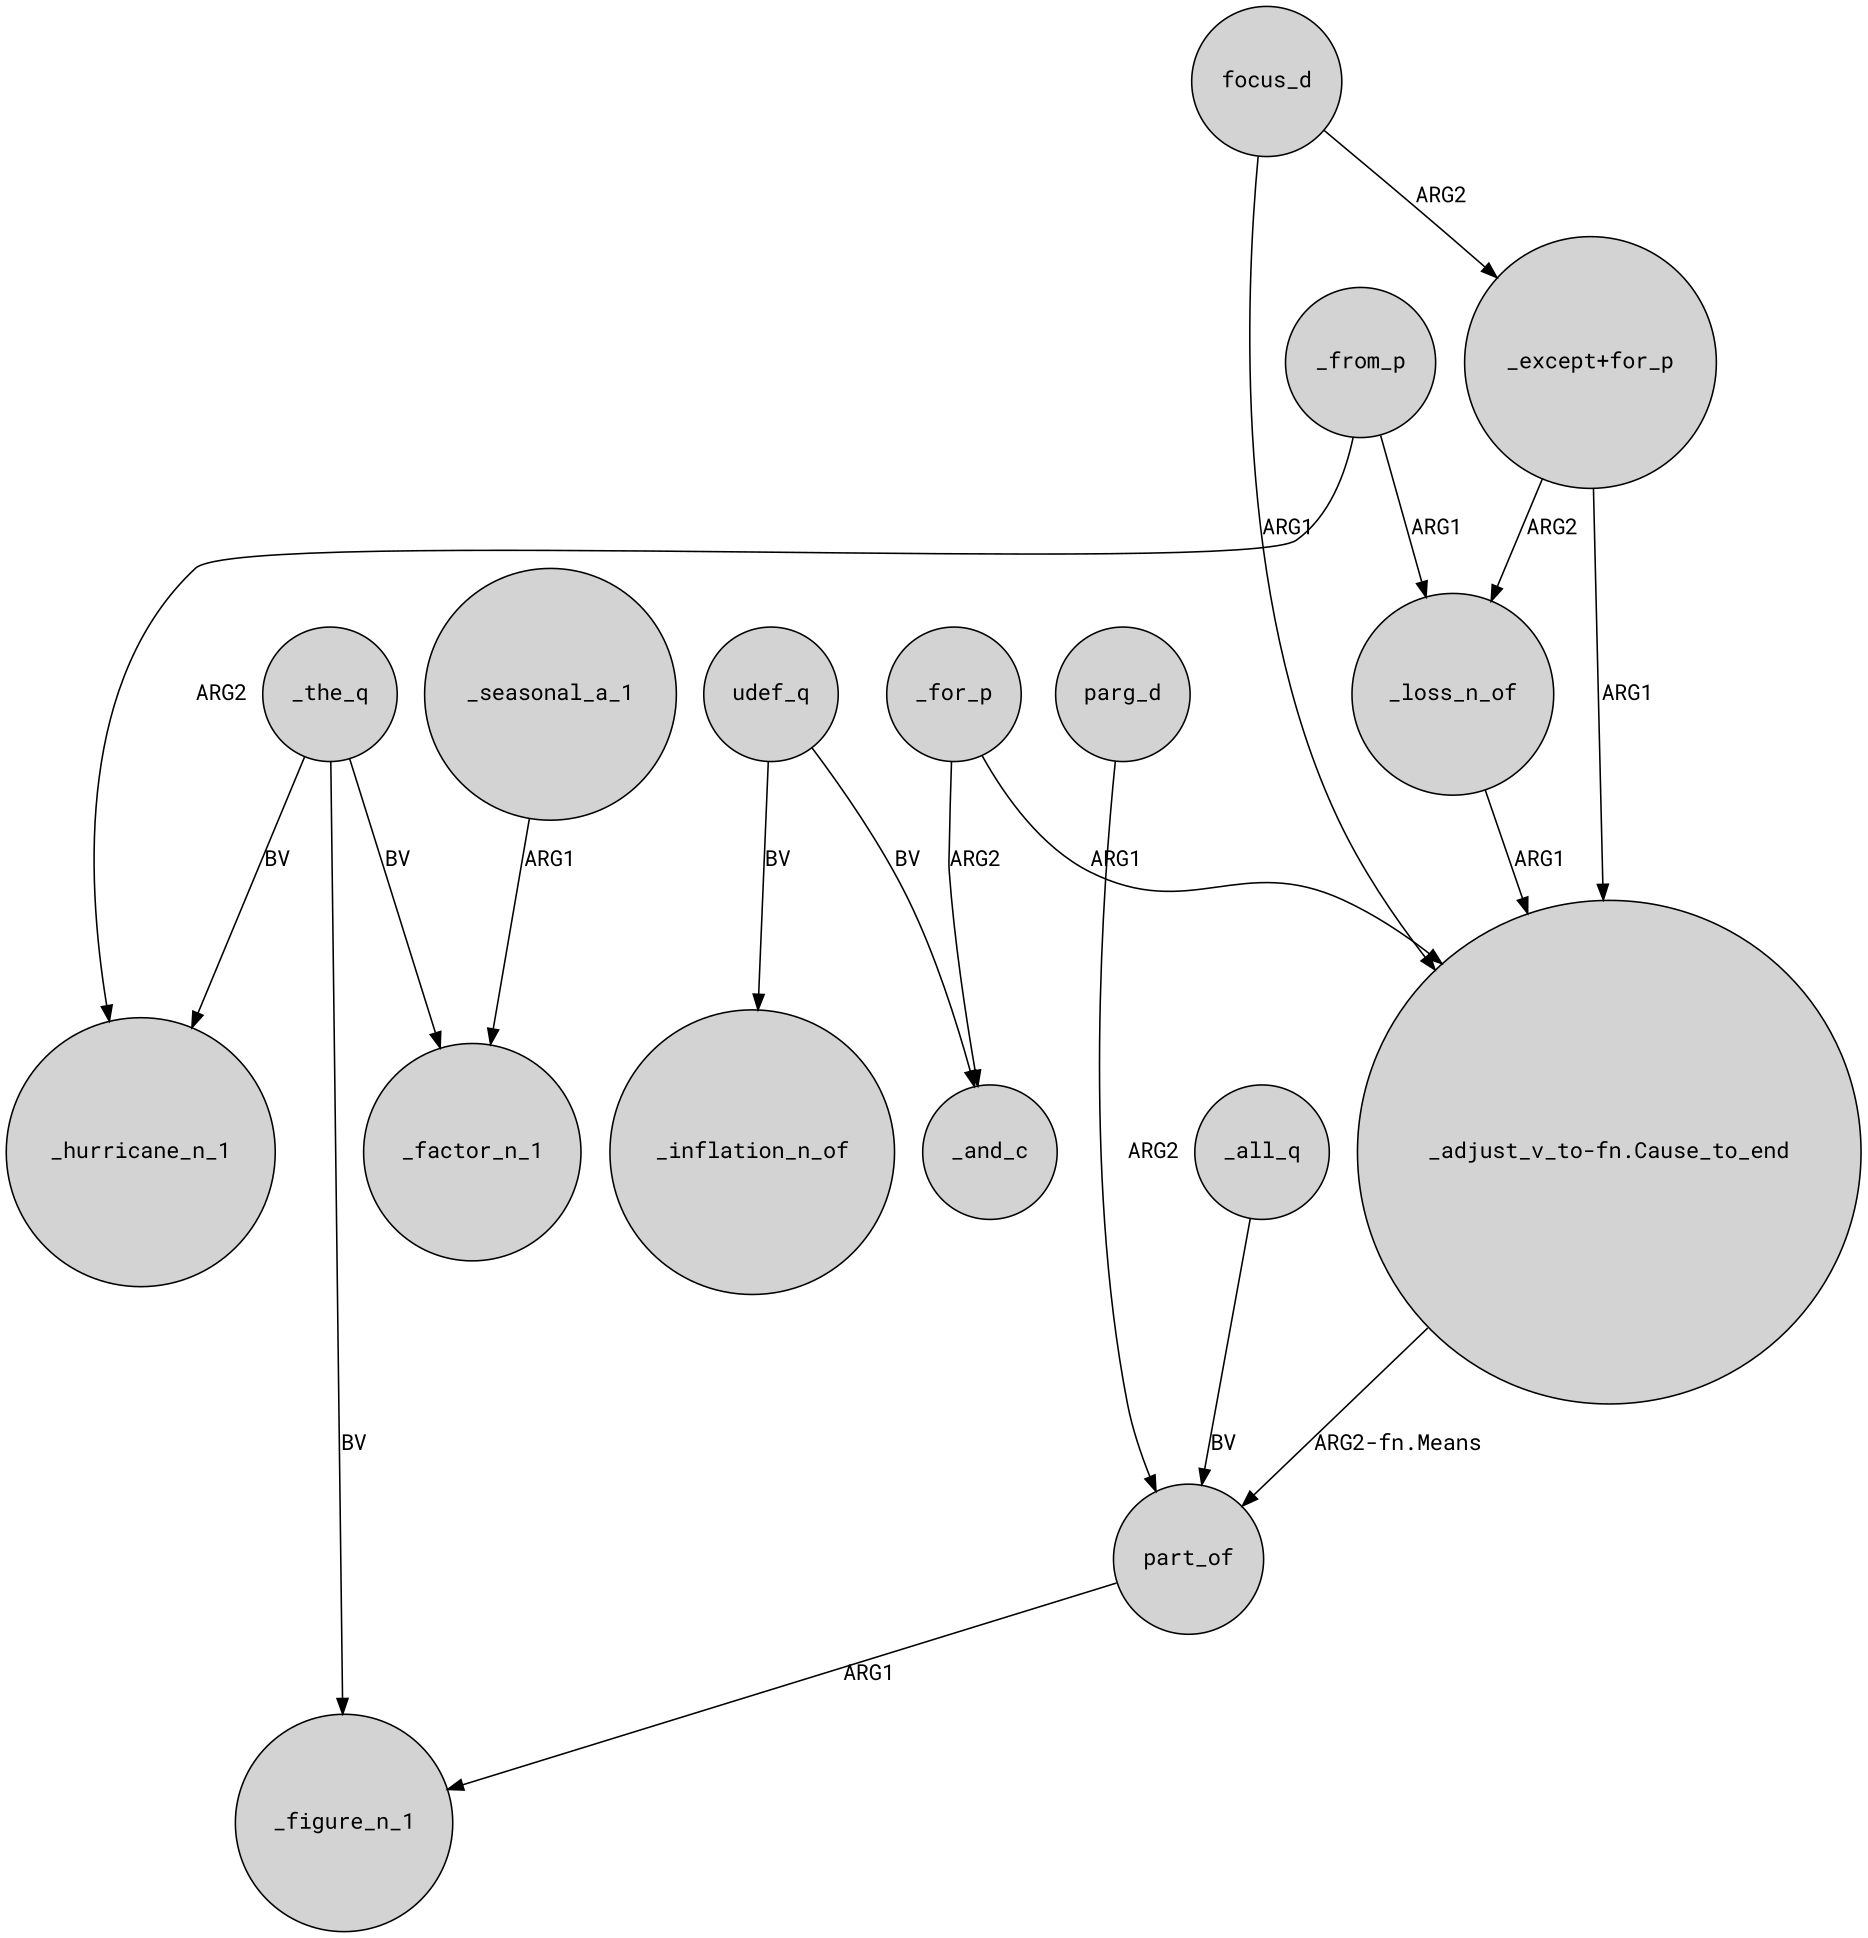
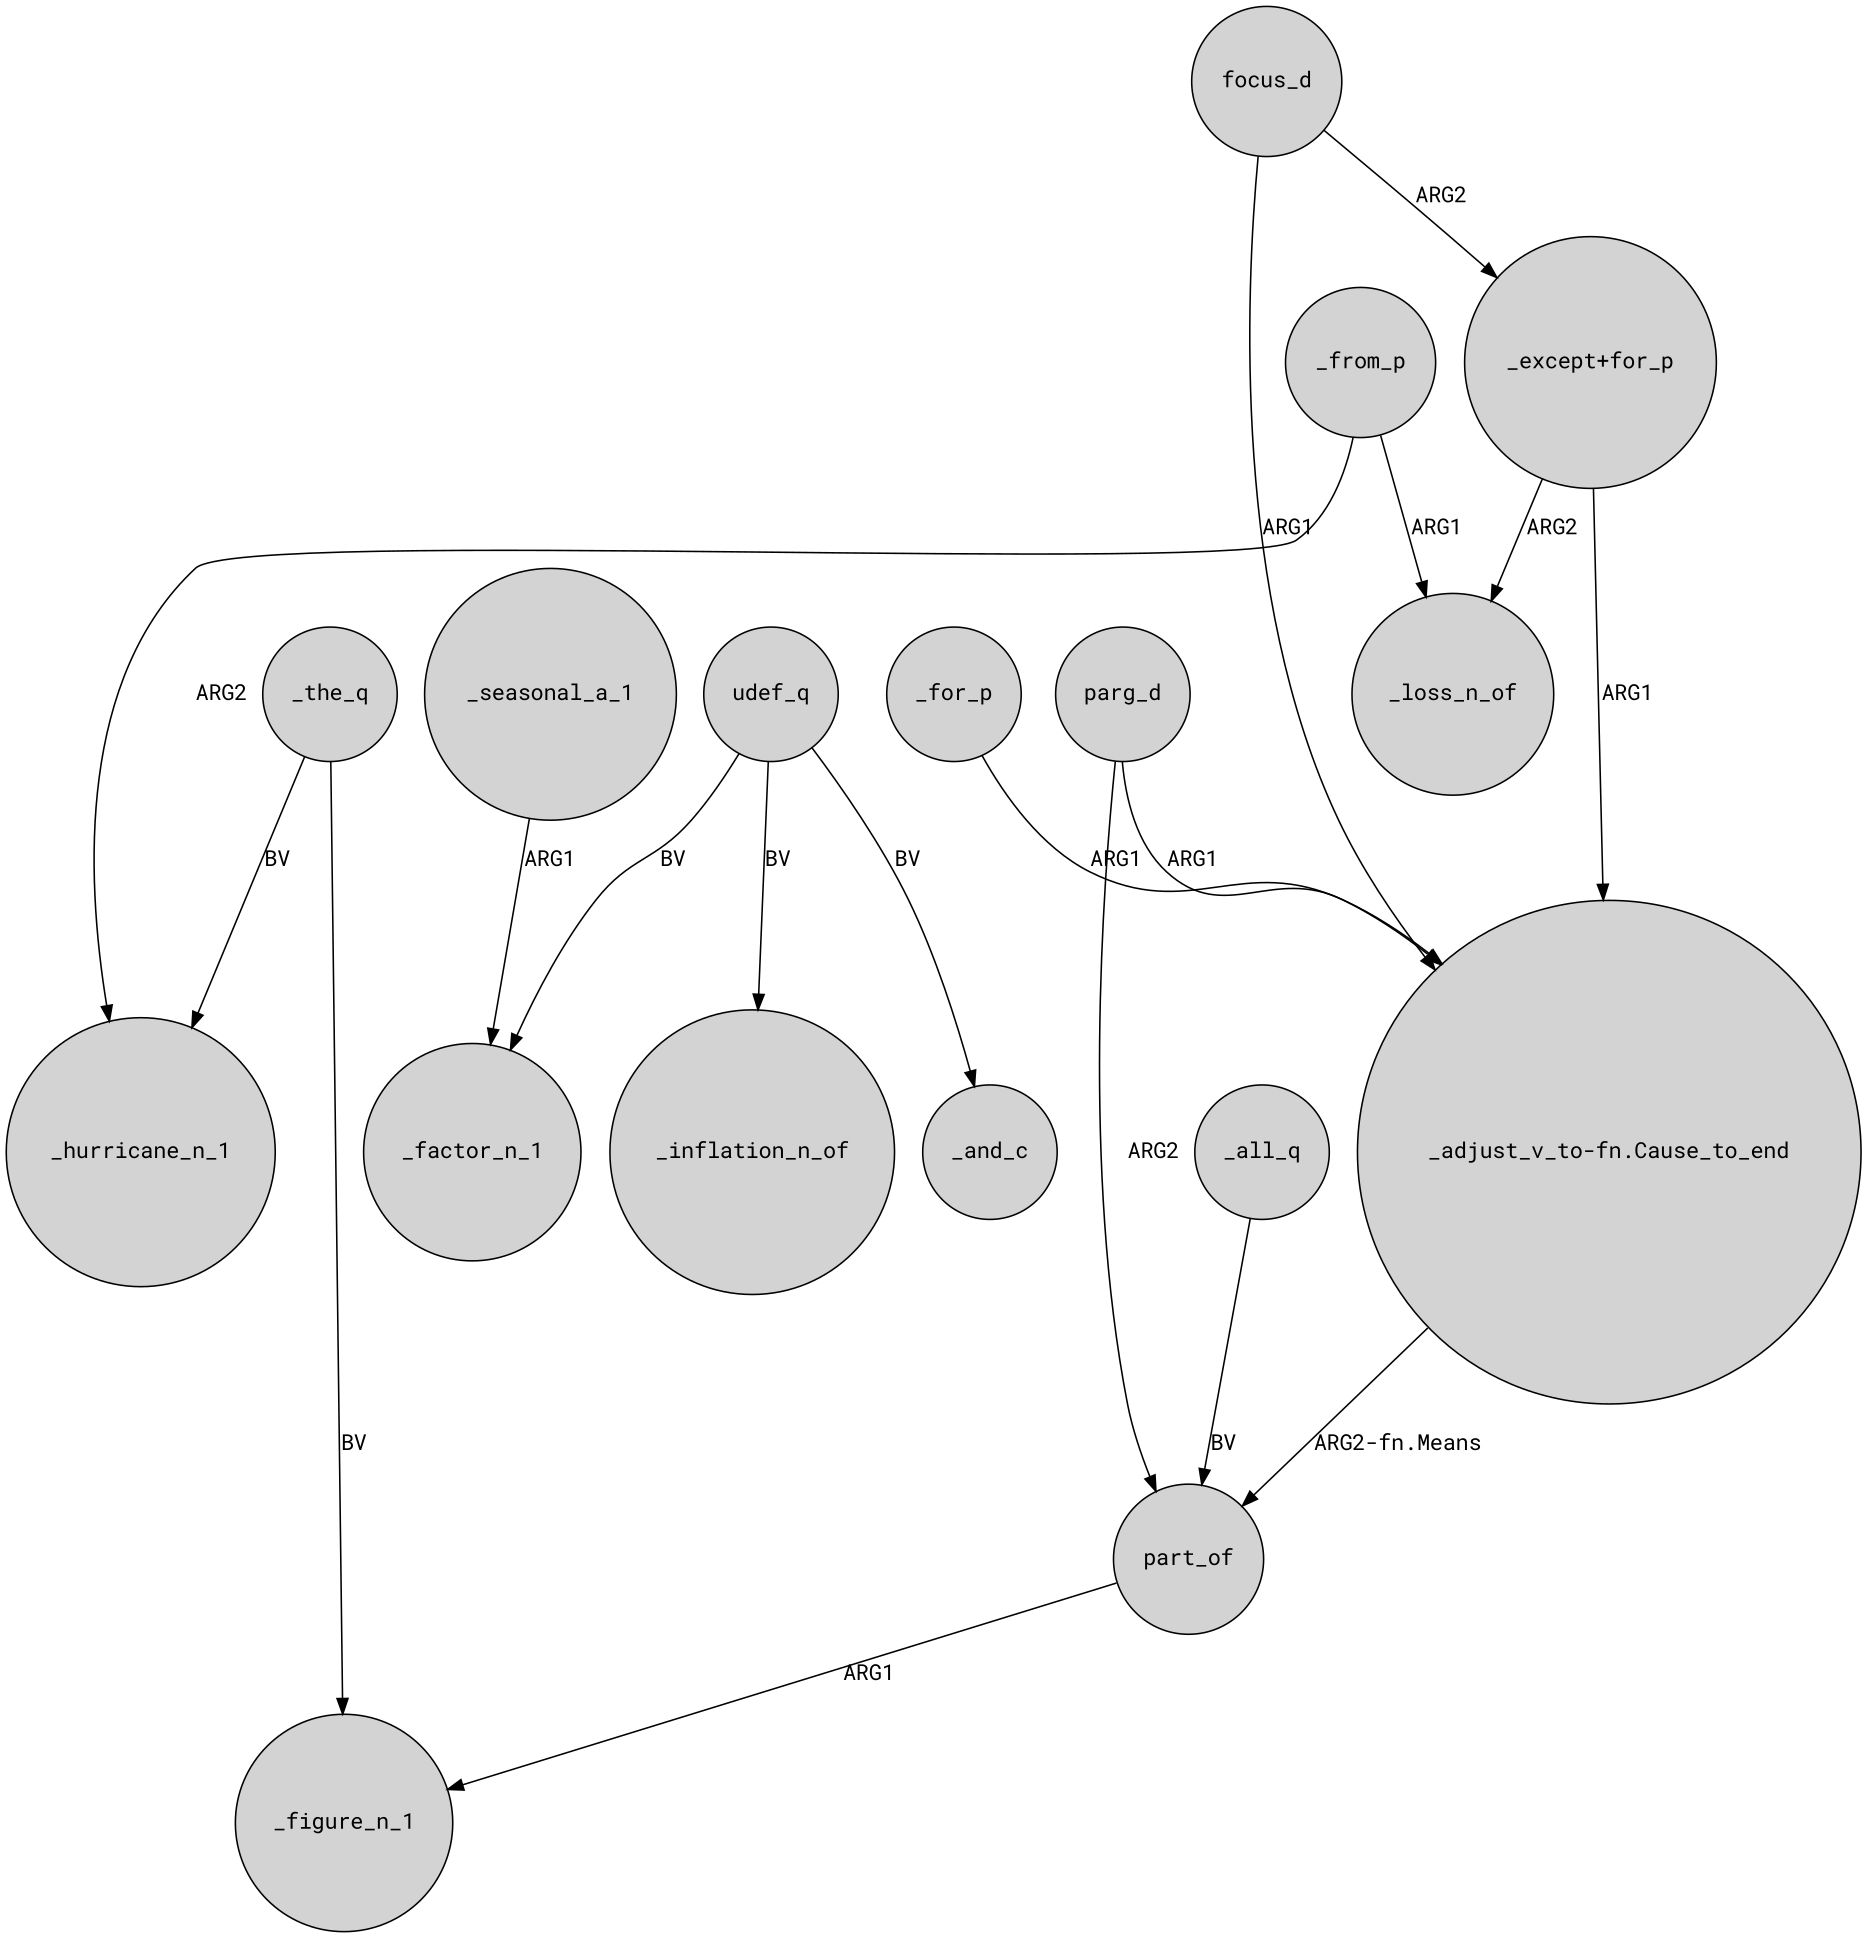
edge "_loss_n_of" -> "_adjust_v_to-fn.Cause_to_end": now "parg_d" -> "_adjust_v_to-fn.Cause_to_end"
edge "_the_q" -> "_factor_n_1": now "udef_q" -> "_factor_n_1"
edge "_for_p" -> "_and_c": removed, label "ARG2"
